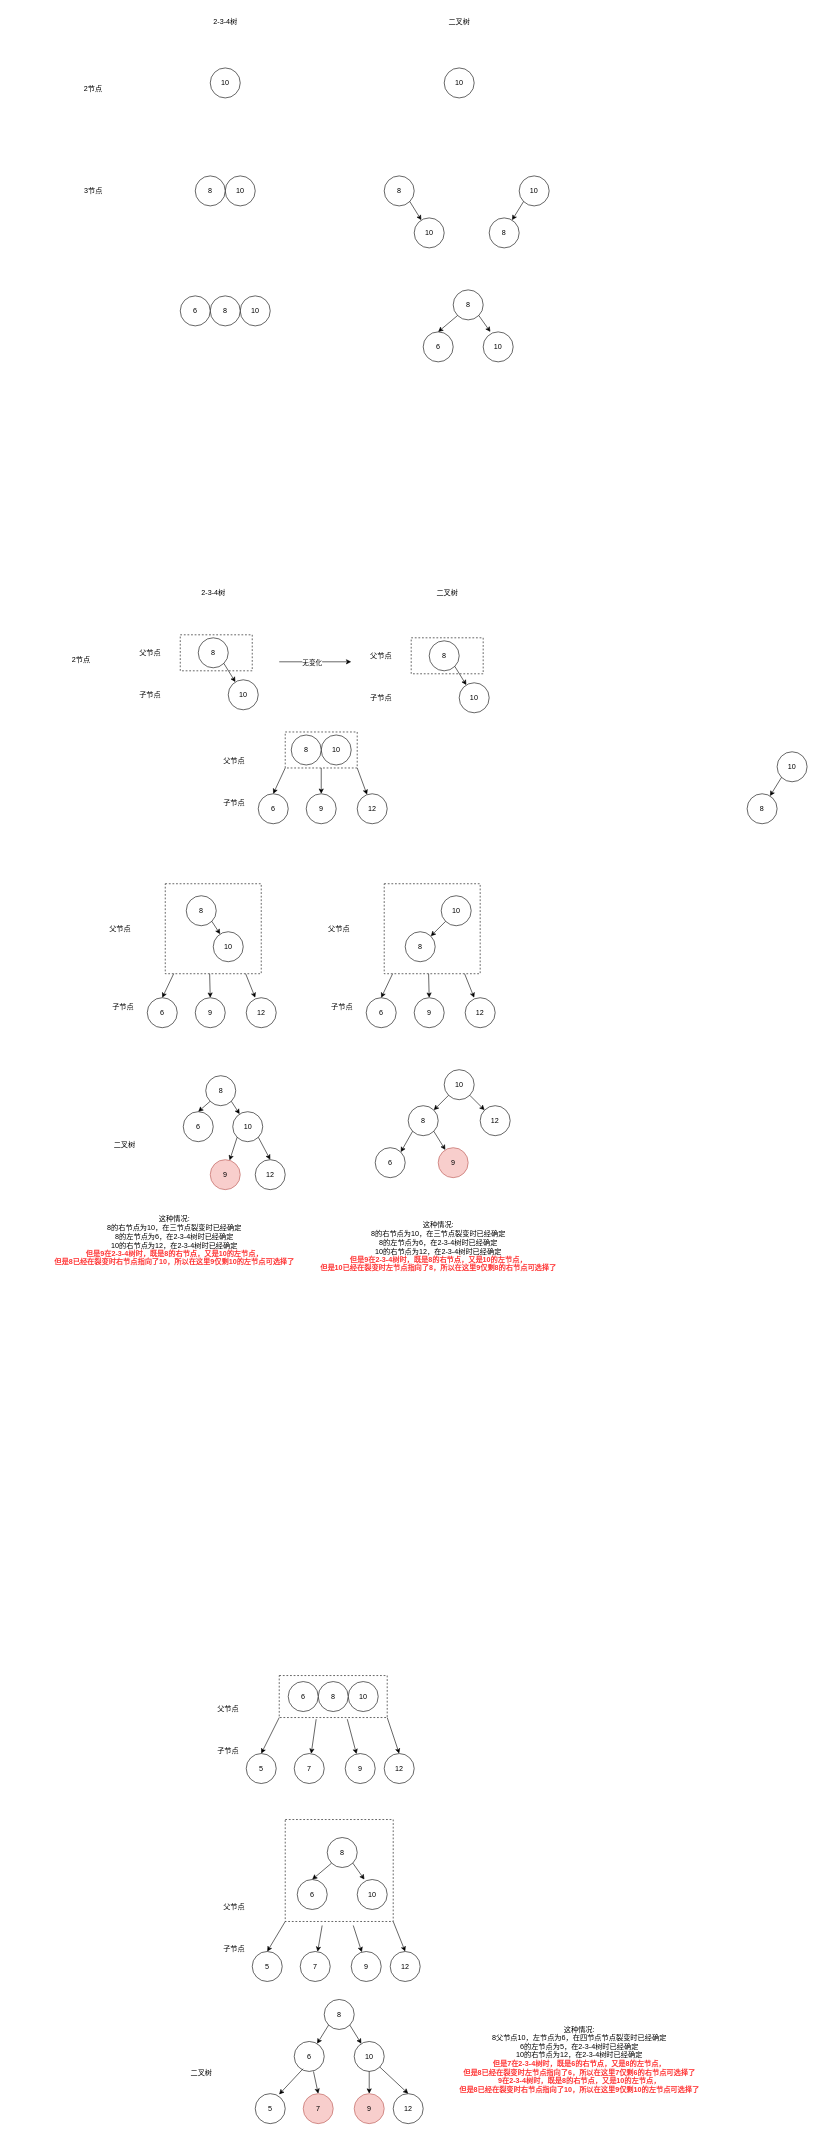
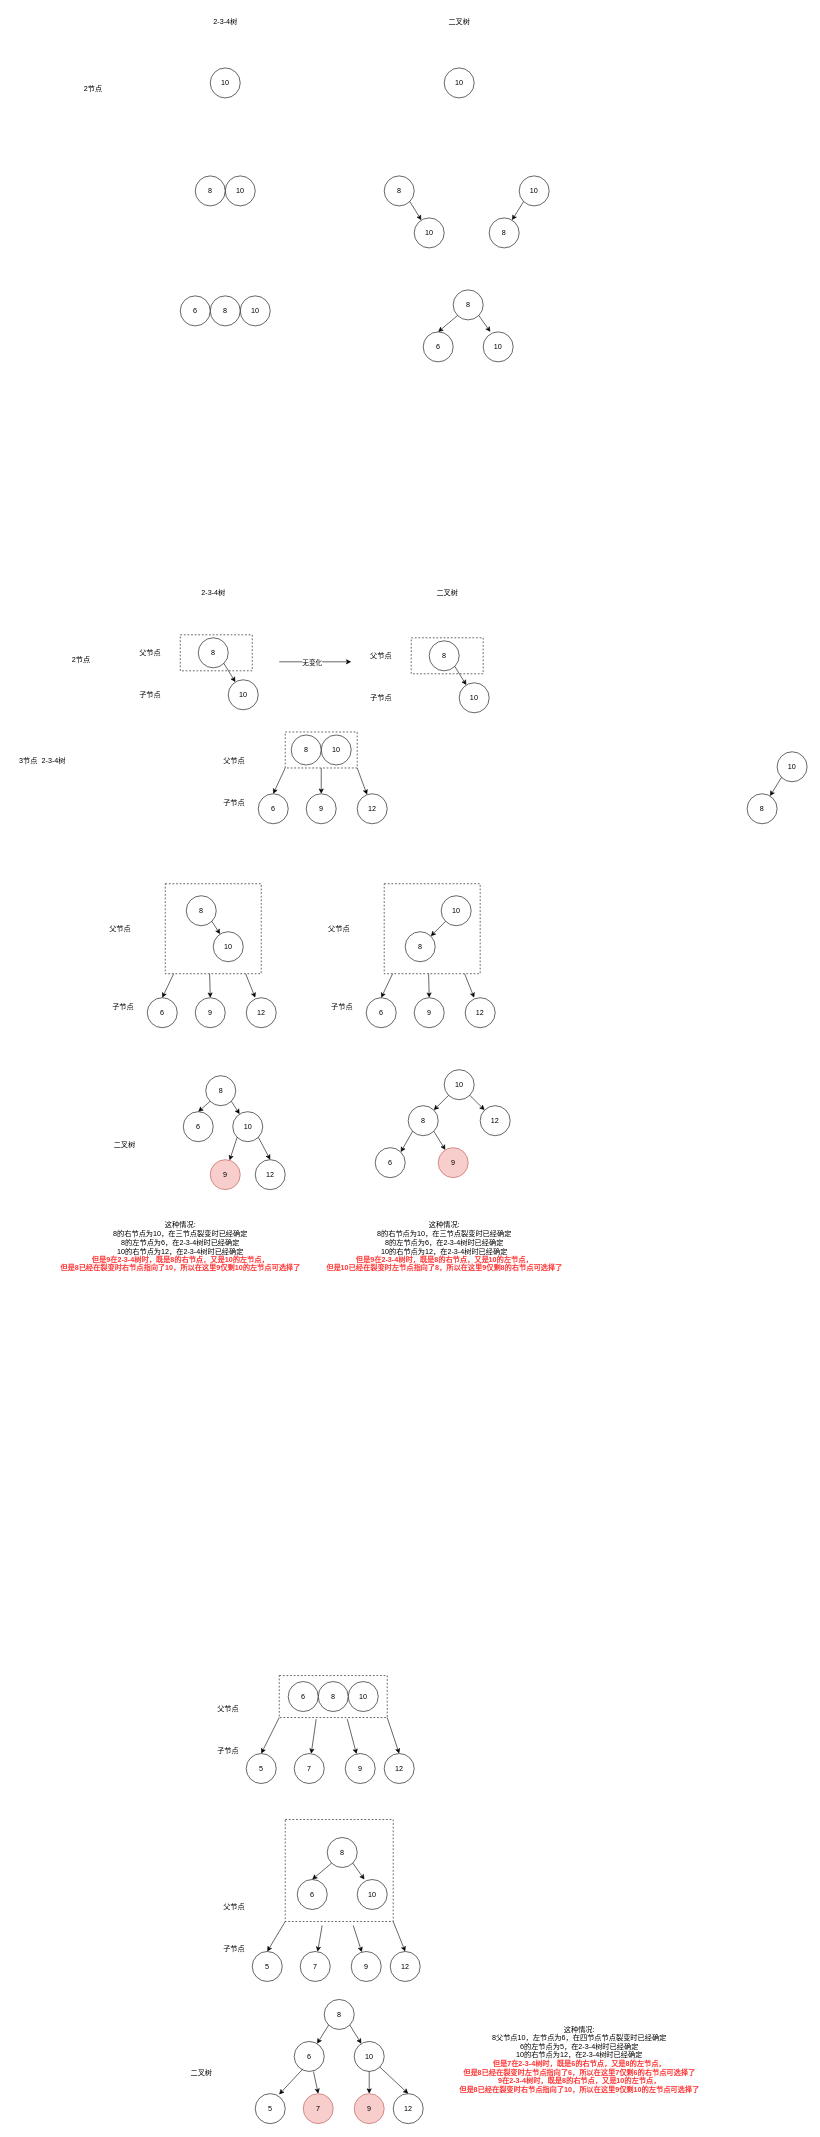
node "3节点": removed
node "3节点 2-3-4树": added
node "这种情况: 8的右节点为10，在三节点裂变时已经确定 8的左节点为6，在2-3-4树时已经确定 10的右节点为12，在2-3-4树时已经确定 但是9在2-3-4树时，既是8的右节点，又是10的左节点， 但是8已经在裂变时右节点指向了10，所以在这里9仅剩10的左节点可选择了": moved (174, 1241) -> (180, 1247)
node "这种情况: 8的右节点为10，在三节点裂变时已经确定 8的左节点为6，在2-3-4树时已经确定 10的右节点为12，在2-3-4树时已经确定 但是9在2-3-4树时，既是8的右节点，又是10的左节点， 但是10已经在裂变时左节点指向了8，所以在这里9仅剩8的右节点可选择了": moved (438, 1247) -> (444, 1247)
